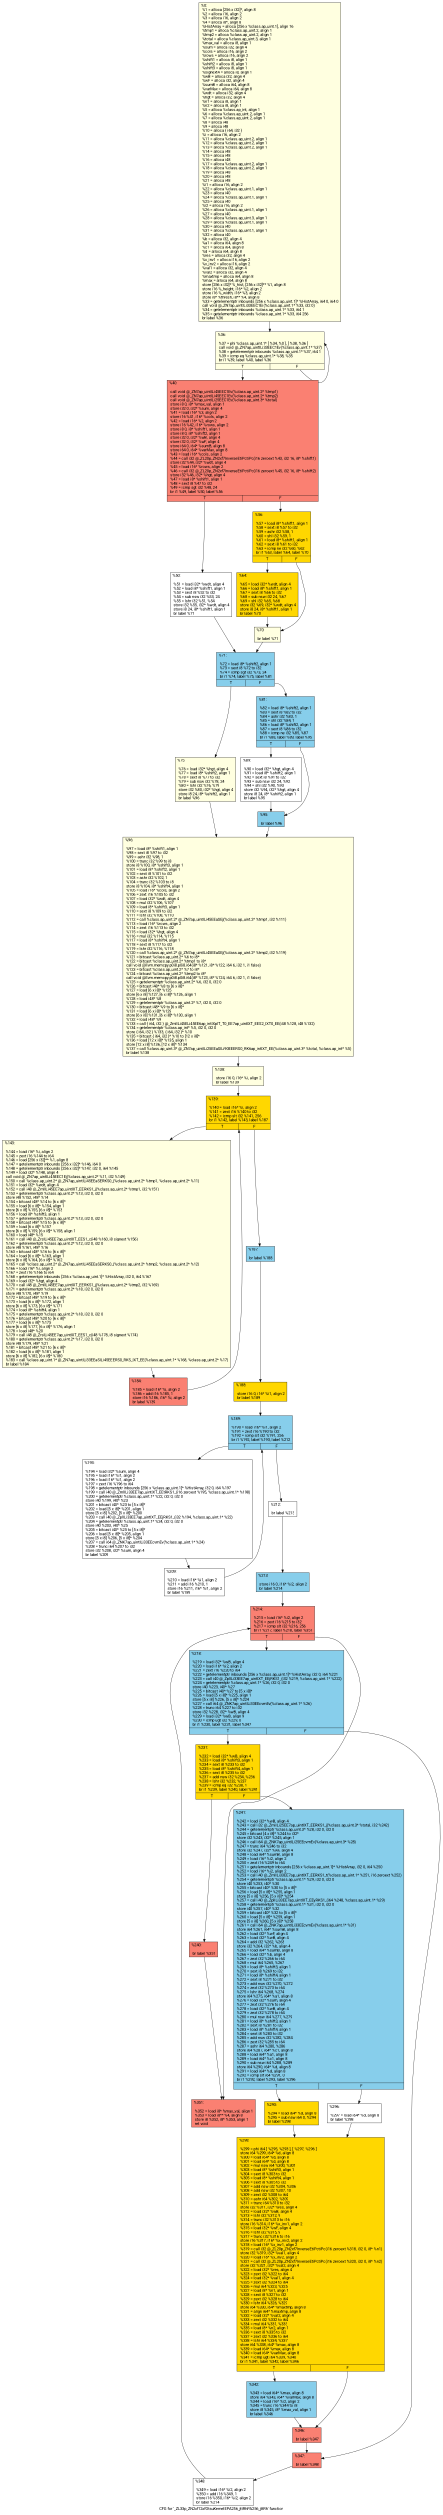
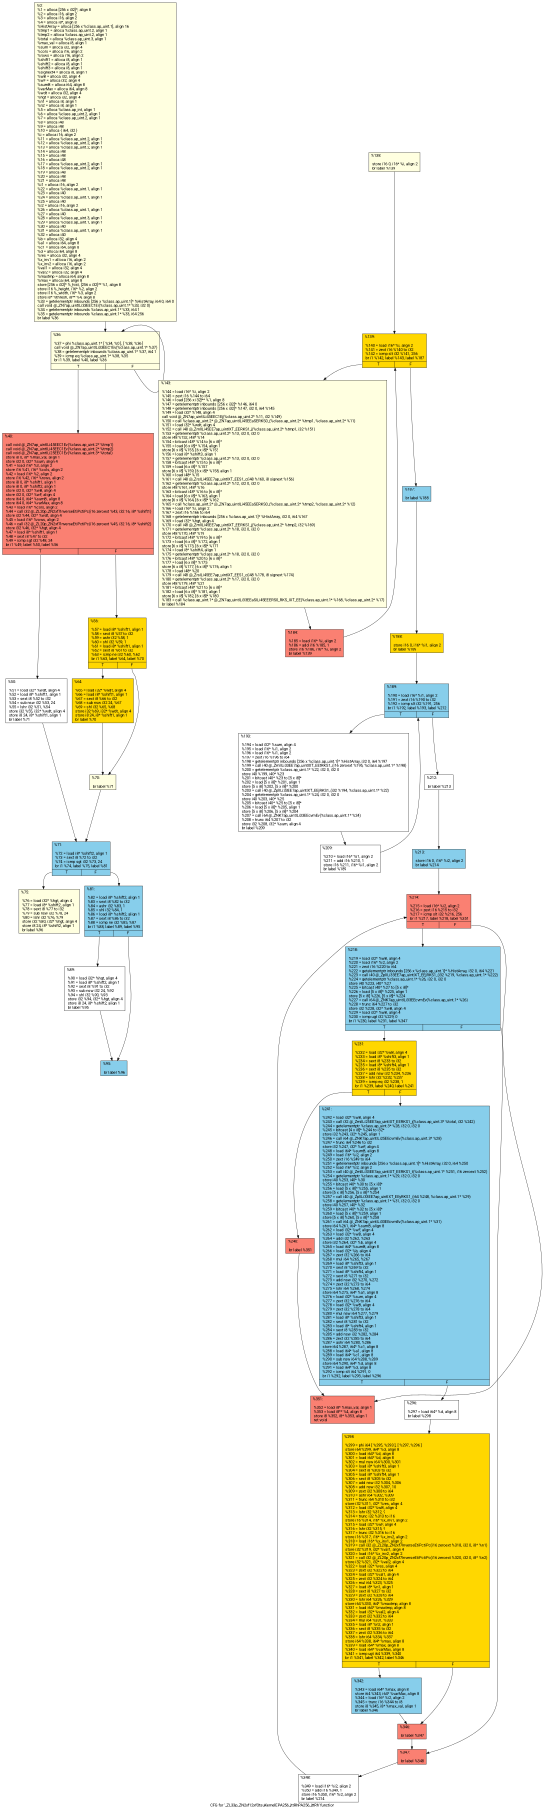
node "%96:": removed
node "%218:": text "%229 = load i32* %wB, align 9" -> "%229 = load i32* %wB, align 4"
node "%293:": removed
node "%298:": text "%331 = align i64* %maxtmp, align 8" -> "%331 = load i64* %maxtmp, align 8"
